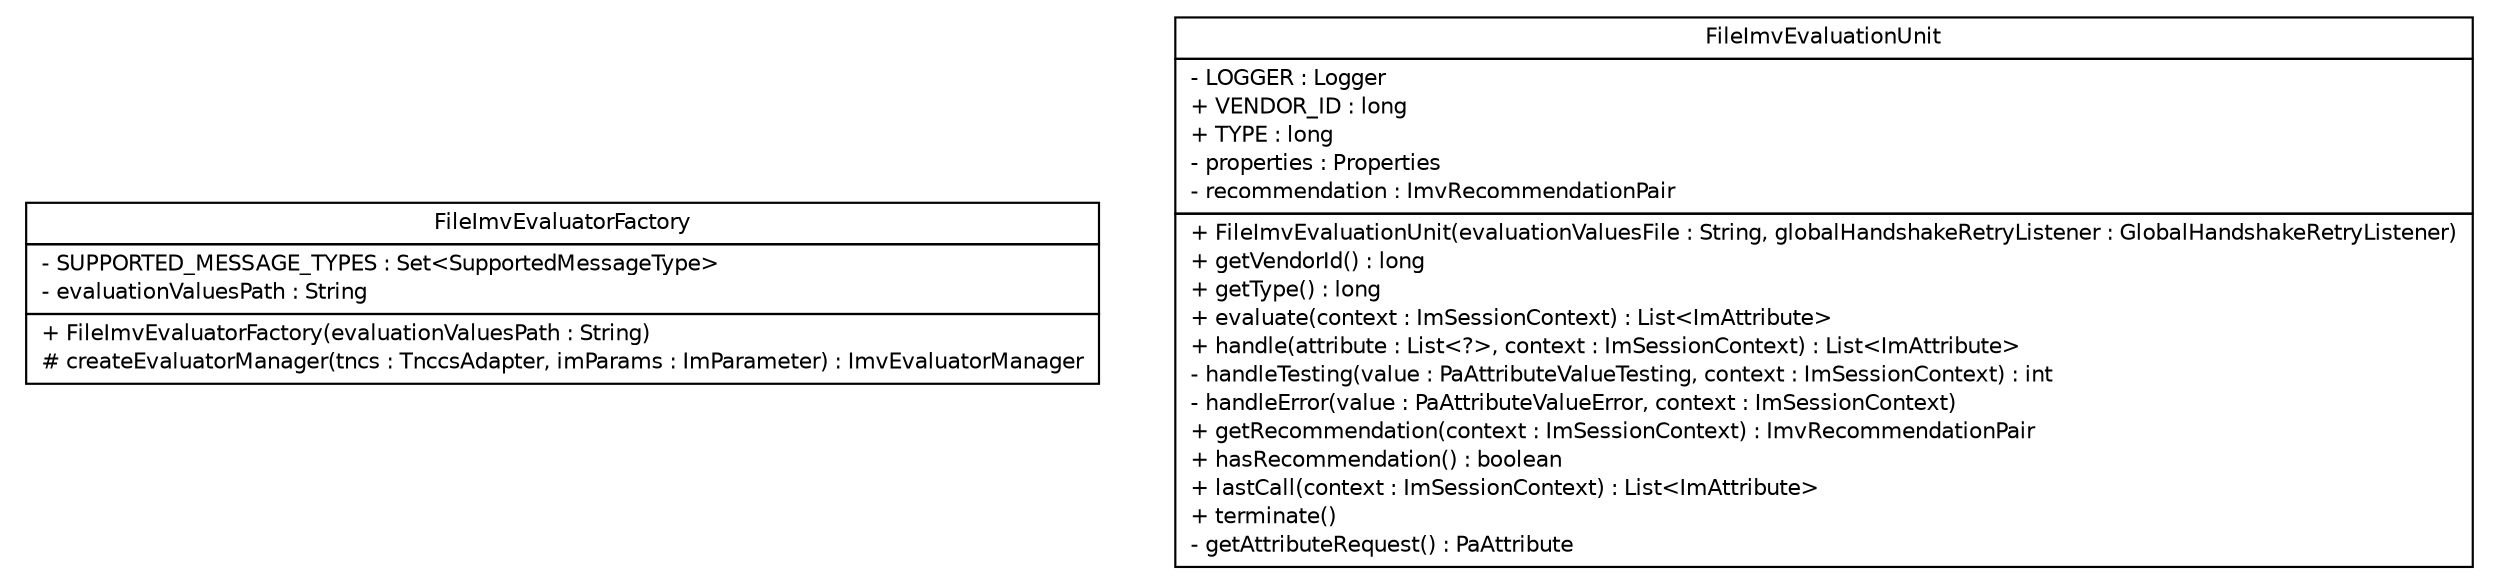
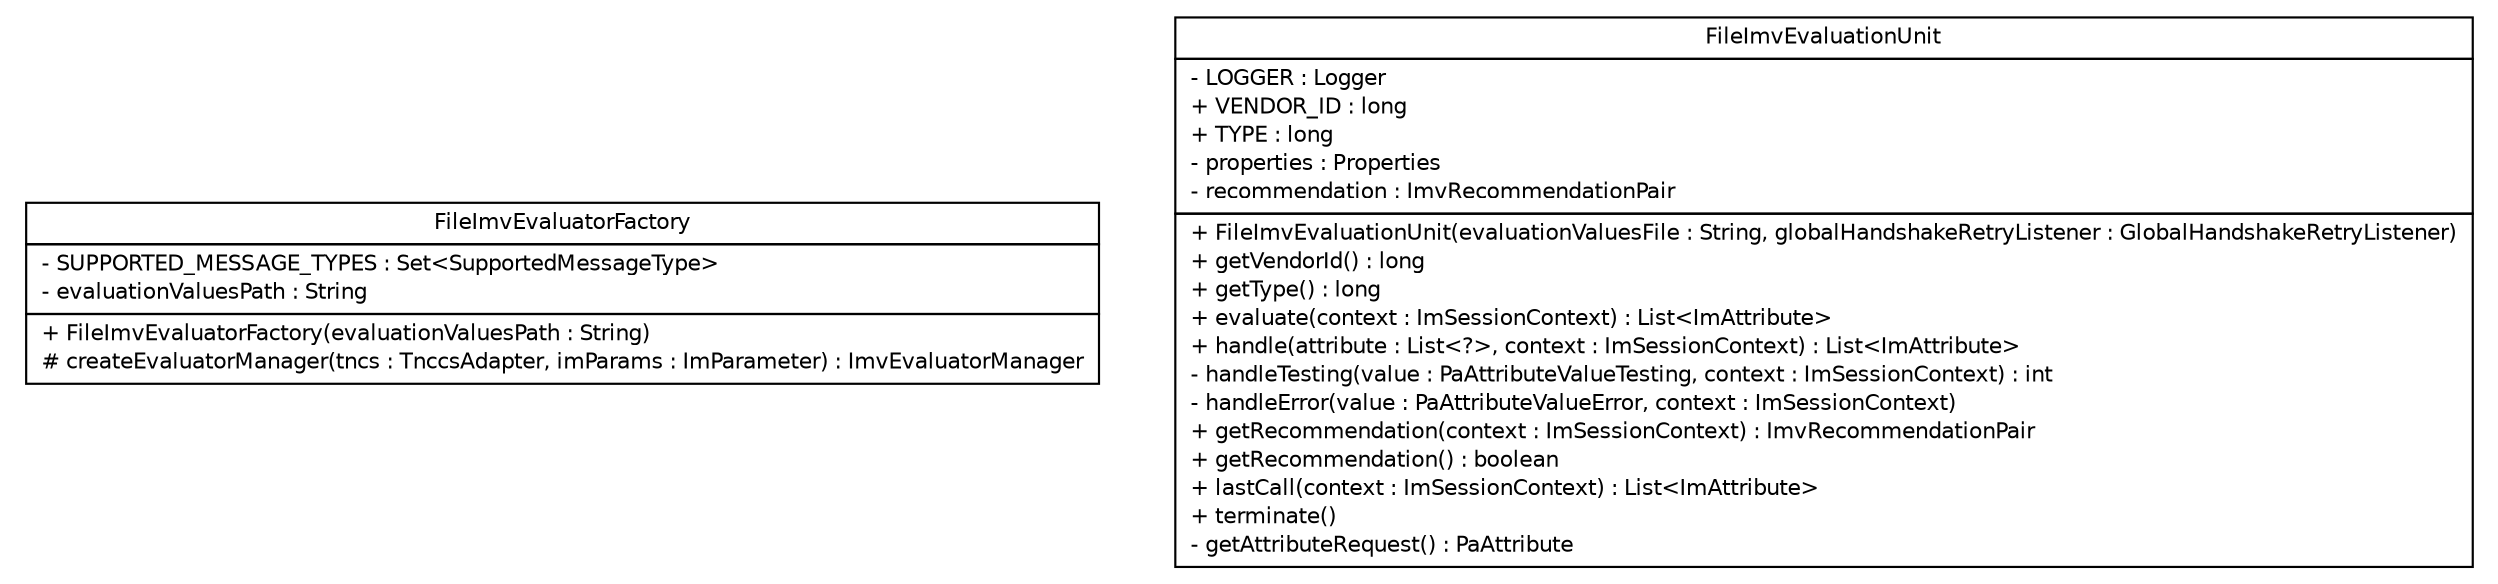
node "FileImvEvaluationUnit": text "+ hasRecommendation() : boolean" -> "+ getRecommendation() : boolean"
